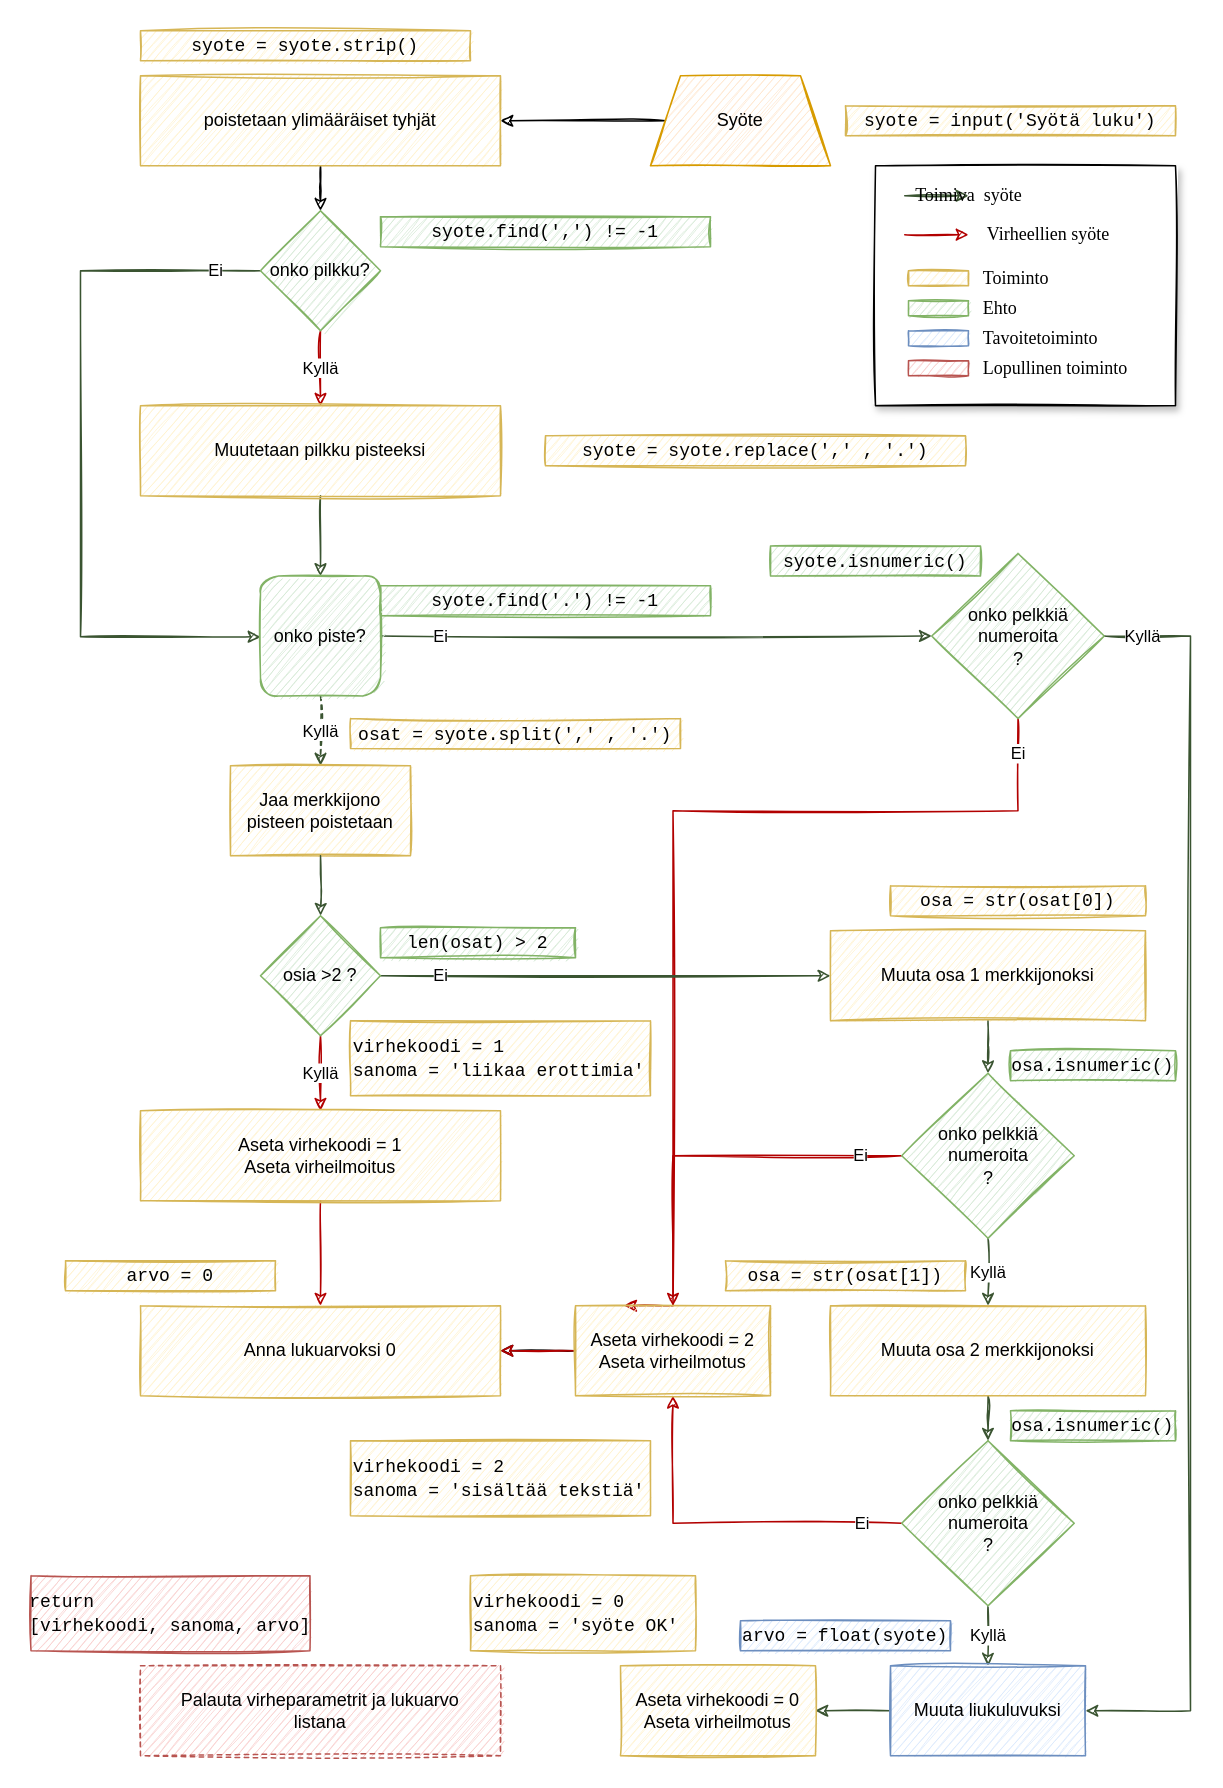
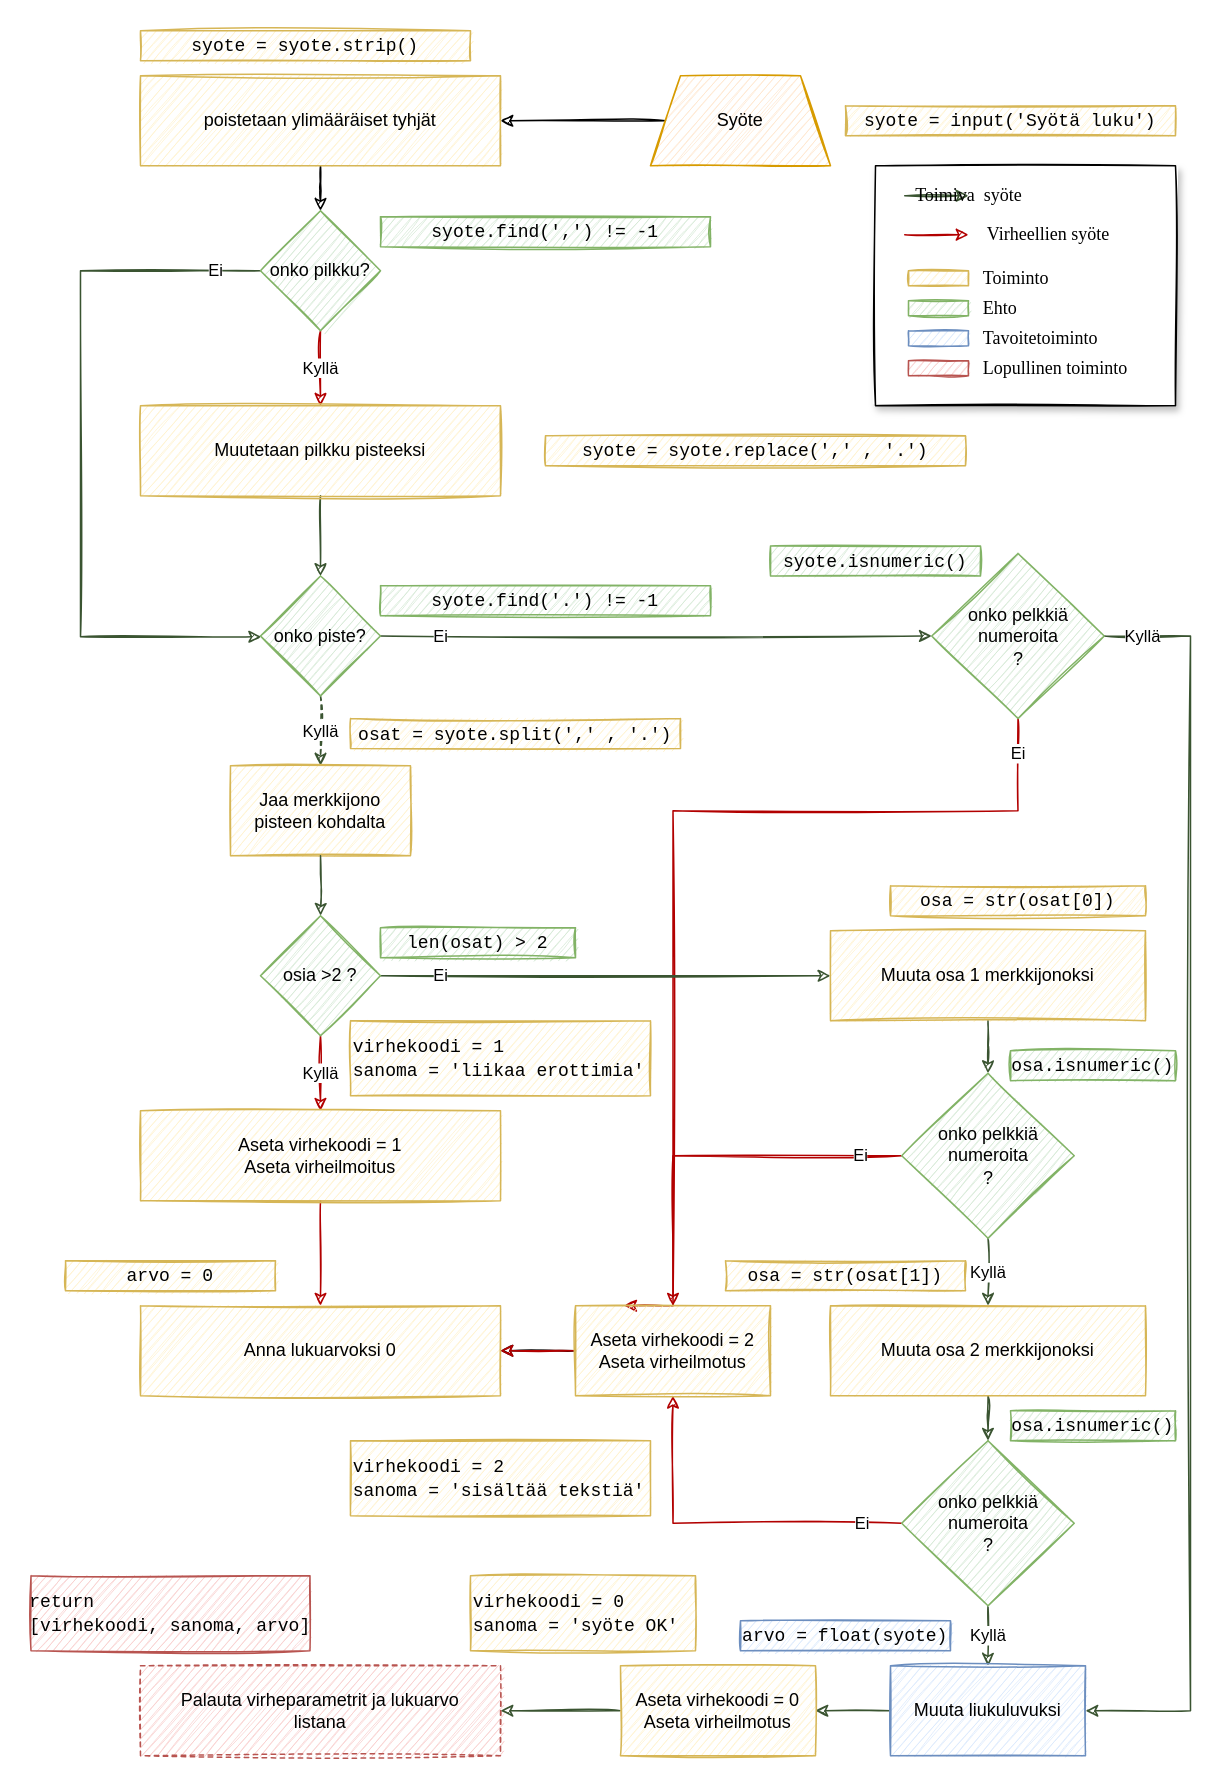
node "onko piste?": shape rounded rectangle -> diamond
node "Jaa merkkijono pisteen poistetaan": label "Jaa merkkijono pisteen poistetaan" -> "Jaa merkkijono pisteen kohdalta"
edge "Aseta virhekoodi = 0 Aseta virheilmotus" -> "Palauta virheparametrit ja lukuarvo listana": added
